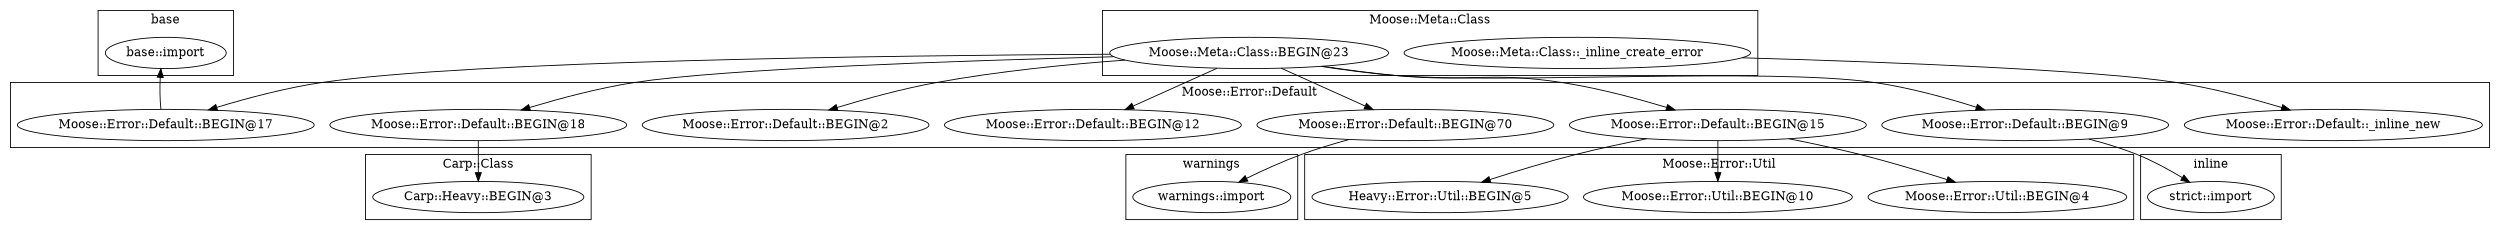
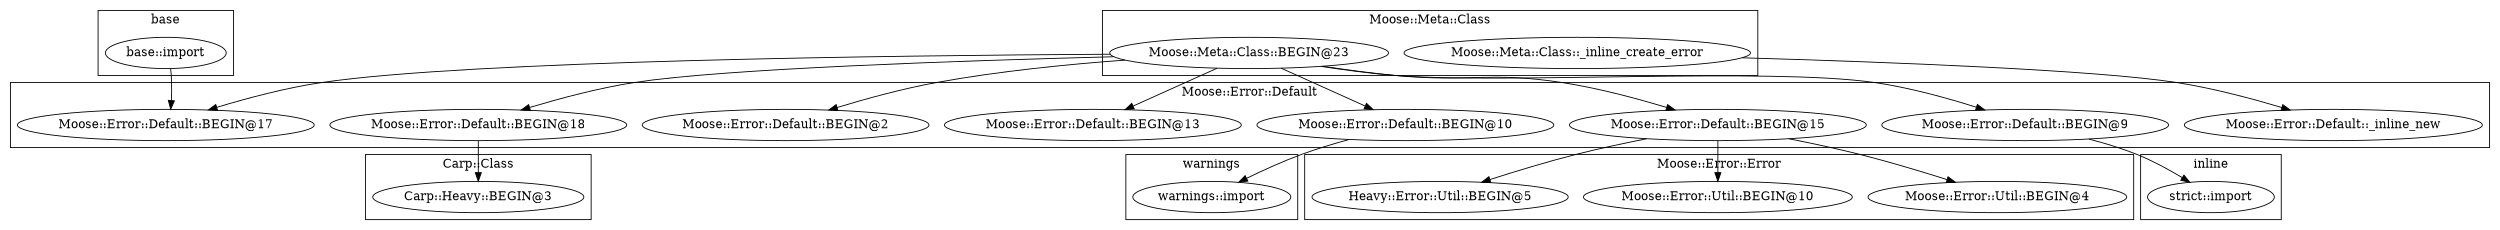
edge "Moose::Error::Default::BEGIN@17" -> "base::import": reversed
node "Moose::Error::Default::BEGIN@12": label "Moose::Error::Default::BEGIN@12" -> "Moose::Error::Default::BEGIN@13"
node "Moose::Error::Default::BEGIN@70": label "Moose::Error::Default::BEGIN@70" -> "Moose::Error::Default::BEGIN@10"
cluster "Moose::Error::Util": label "Moose::Error::Util" -> "Moose::Error::Error"
